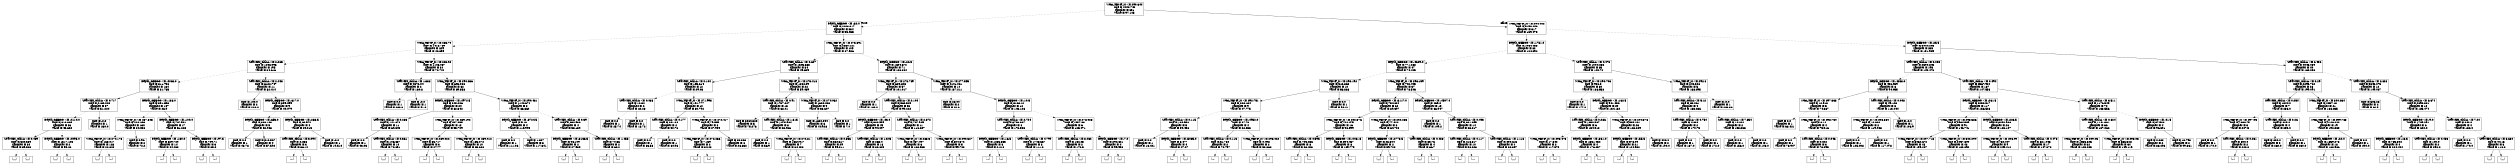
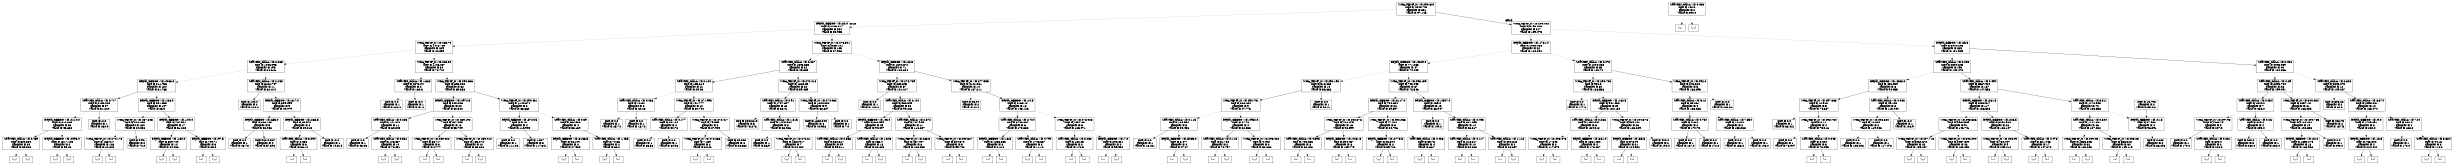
node "mse = 2064.323 samples = 5 value = 75.276": label "mse = 2064.323 samples = 5 value = 75.276" -> "mse = 2064.313 samples = 5 value = 75.276"
node "mse = 468.75 samples = 2 value = 157.5": added
edge "Depth_GEBCO <= -9.0 mse = 1709.091 samples = 6 value = 220.0" -> "SeaWIFs_ChlrA <= 4.433 mse = 100.0 samples = 2 value = 290.0": removed
edge "Depth_GEBCO <= -41.5 mse = 37.988 samples = 4 value = 96.391" -> "mse = 13.798 samples = 2 value = 99.861": reversed
